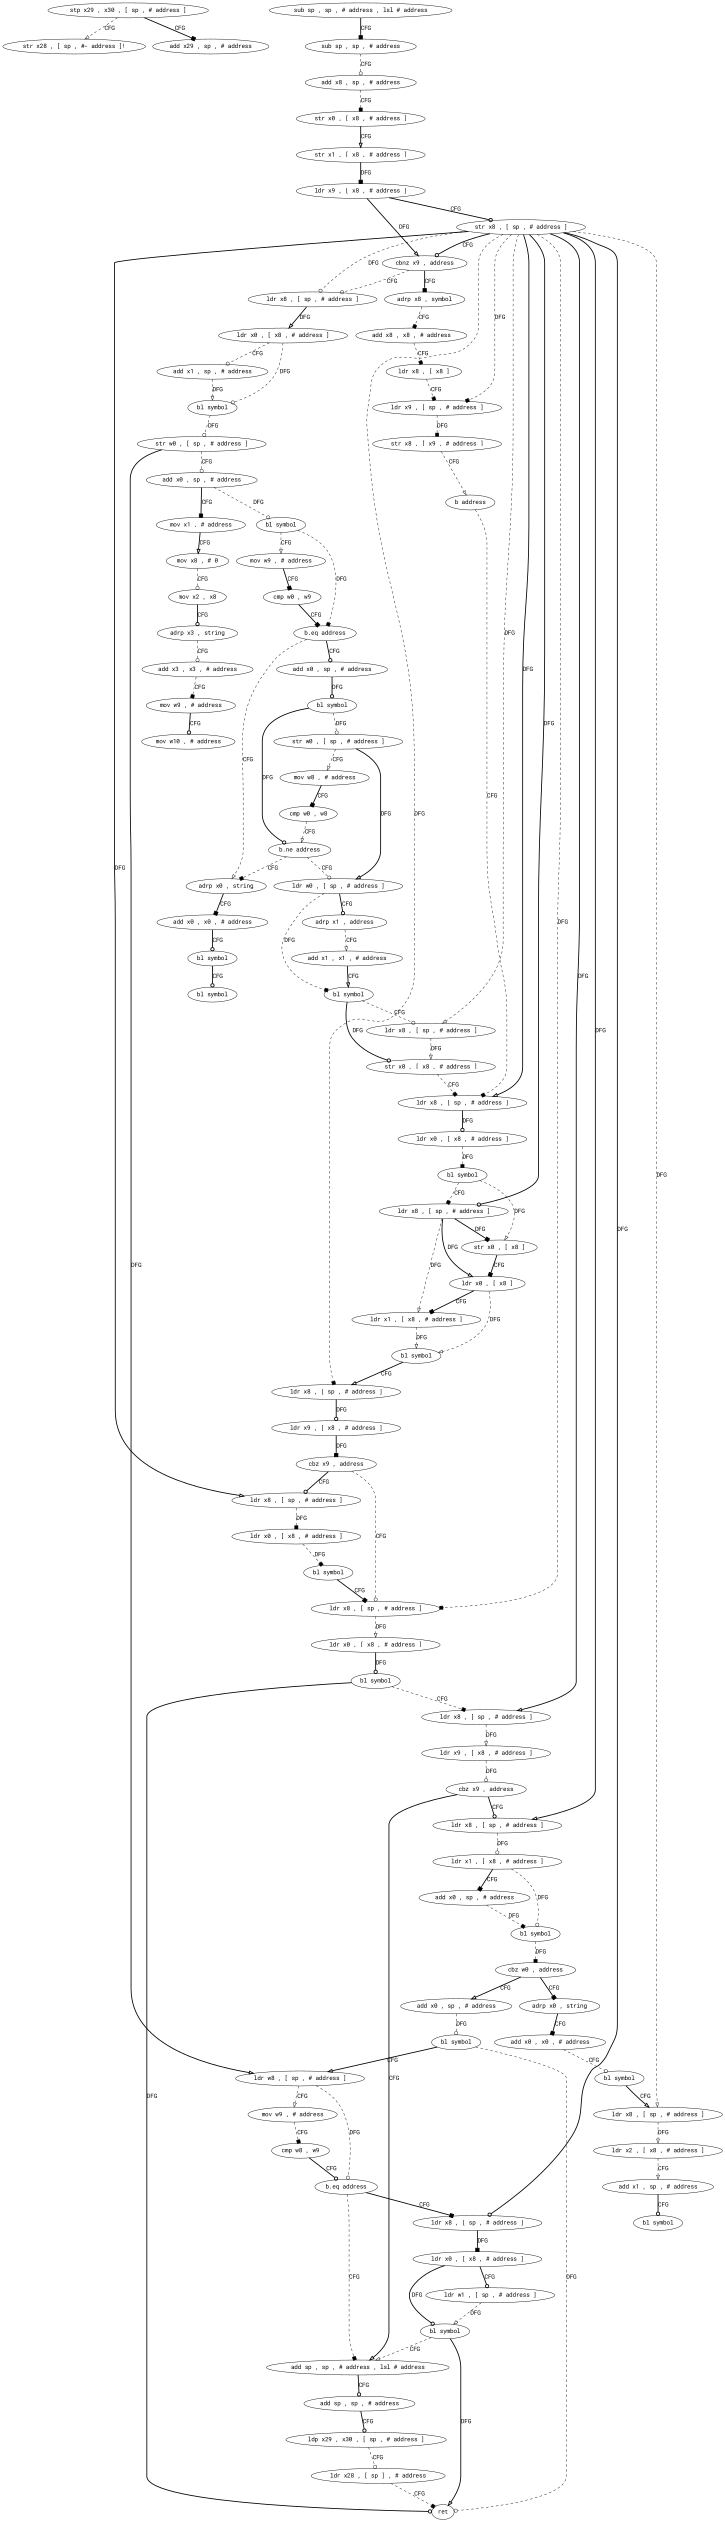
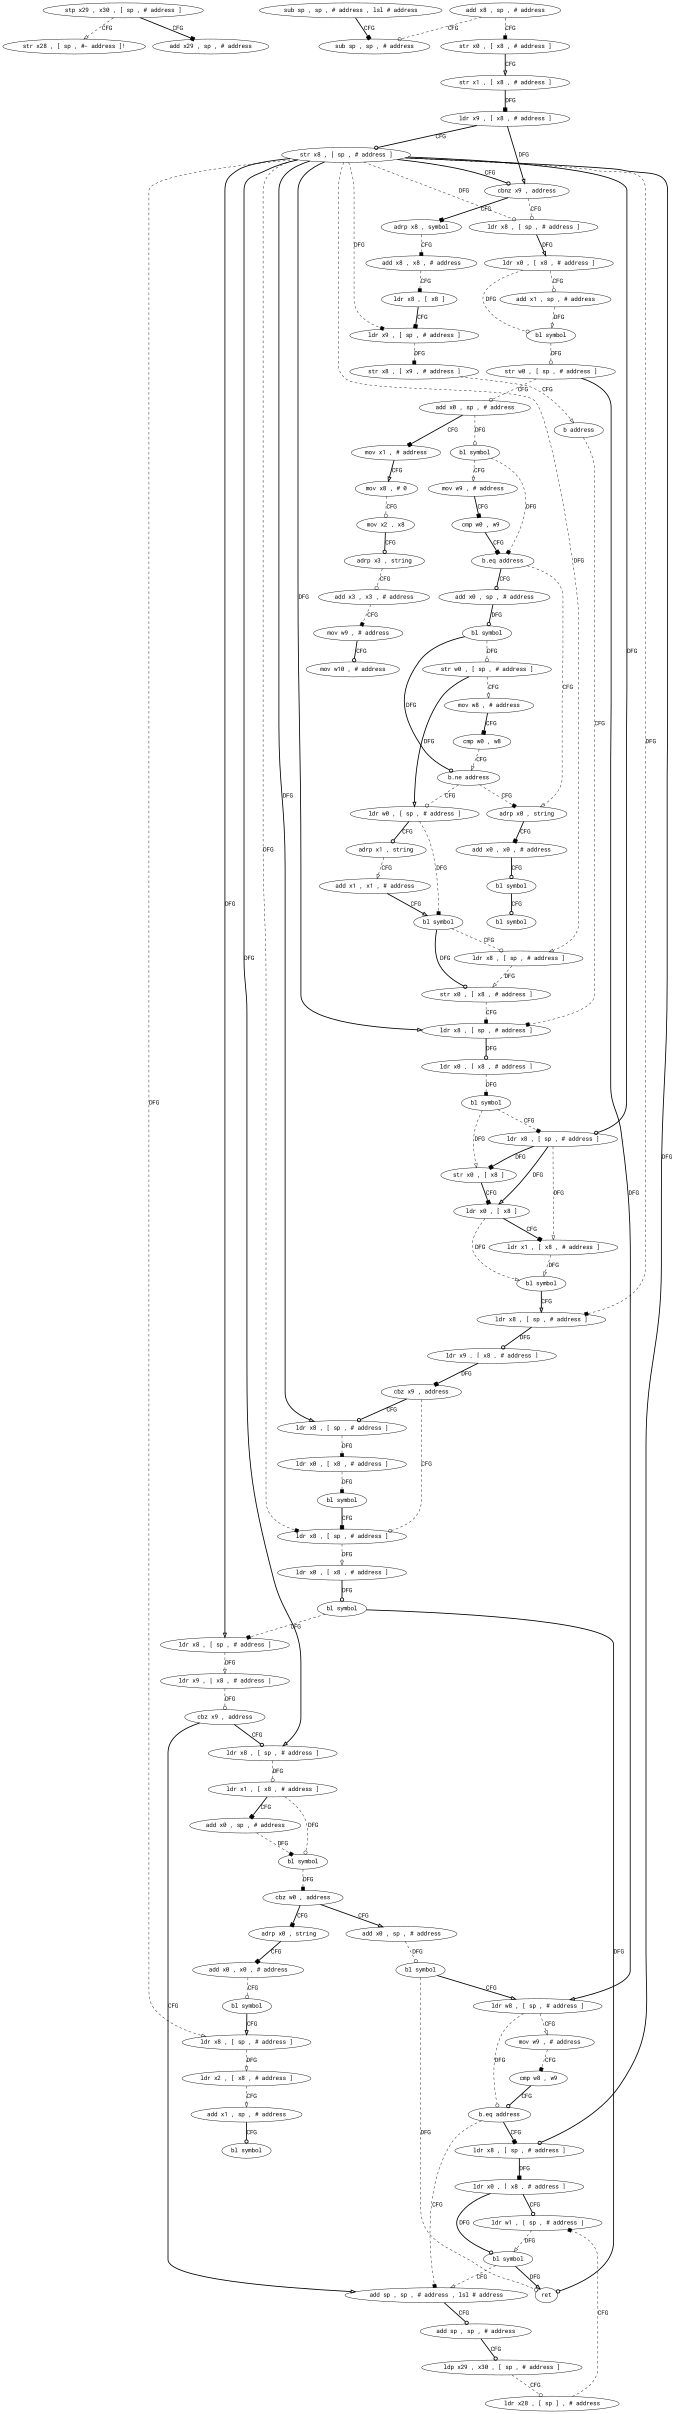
edge "sub sp , sp , # address" -> "add x8 , sp , # address": reversed
edge "ldr x8 , [ x8 ]" -> "ldr x9 , [ sp , # address ]": style dashed -> bold
node "adrp x1 , address": label "adrp x1 , address" -> "adrp x1 , string"
edge "ldr x28 , [ sp ] , # address" -> "ret": now "ldr x28 , [ sp ] , # address" -> "ldr w1 , [ sp , # address ]"
